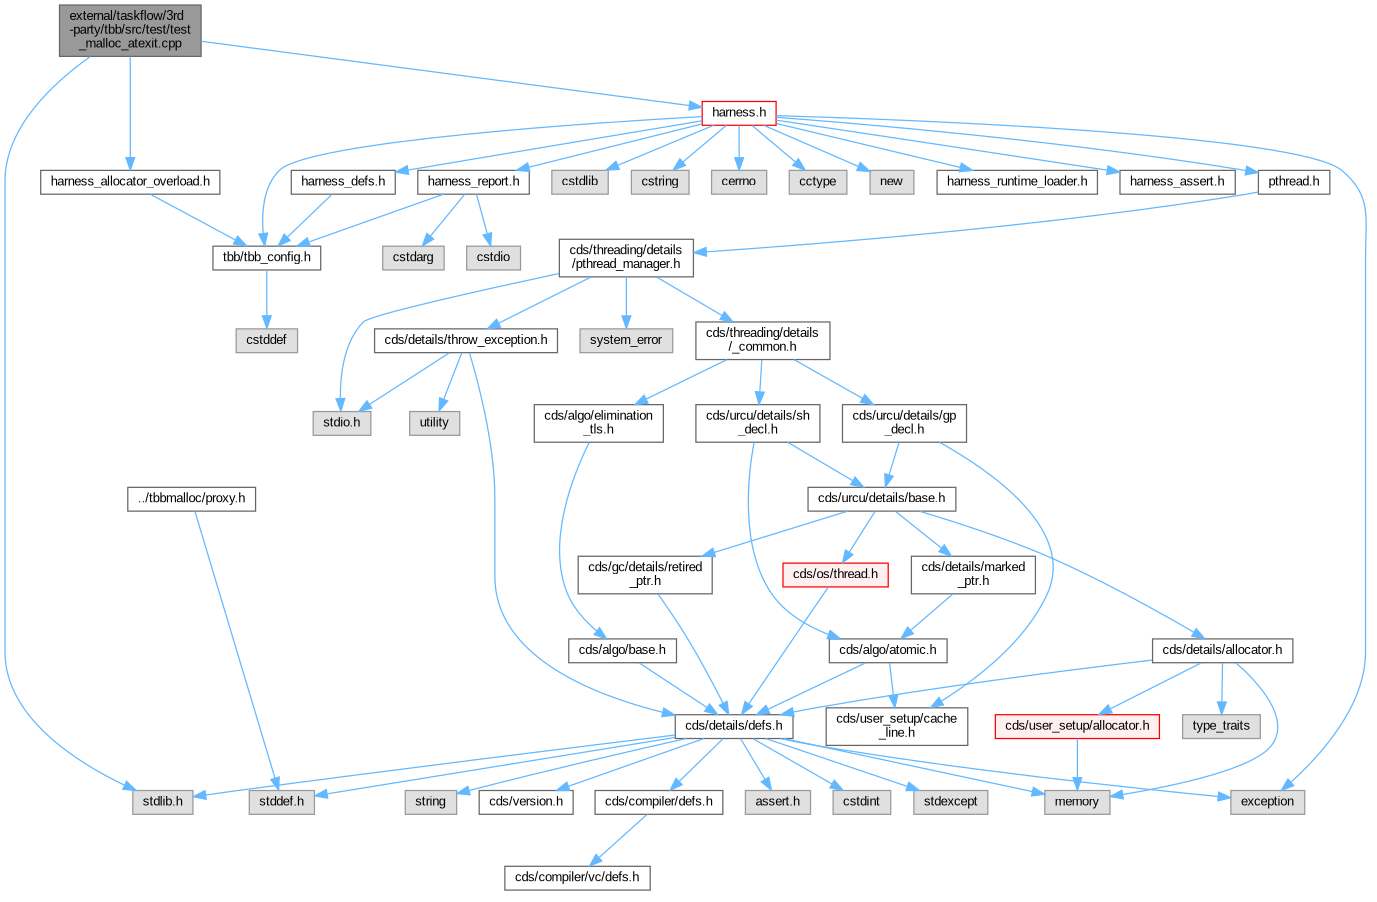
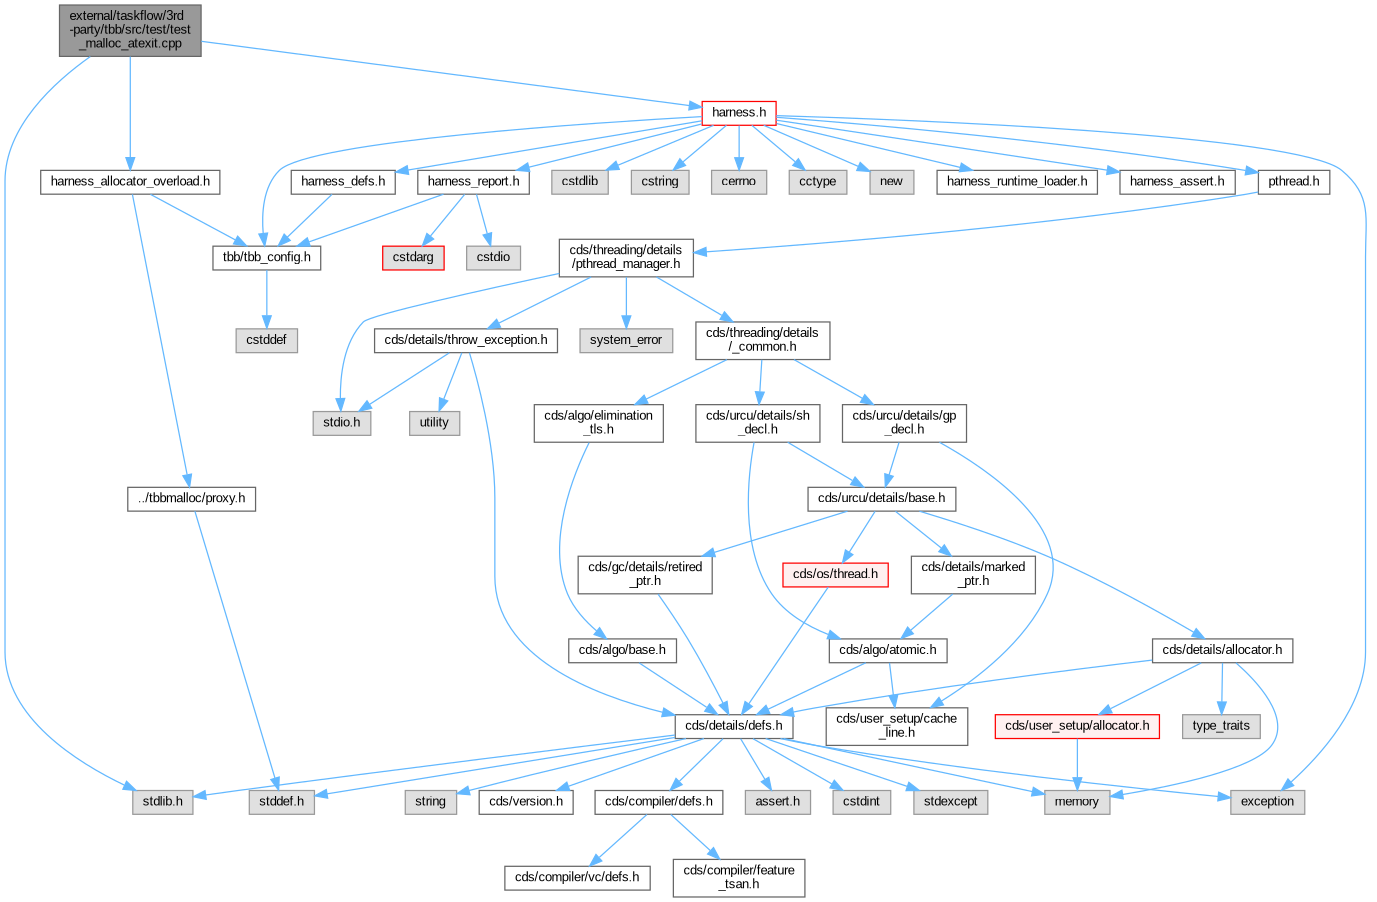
node "cstdarg": color grey60 -> red
edge "harness_allocator_overload.h" -> "../tbbmalloc/proxy.h": added
node "cds/compiler/feature _tsan.h": added
